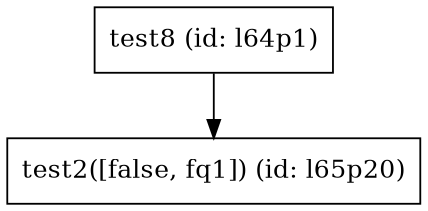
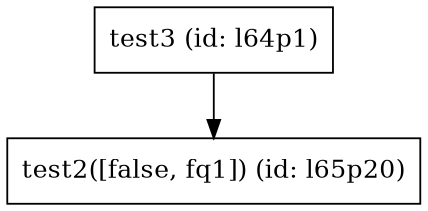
node "test8 (id: l64p1)": label "test8 (id: l64p1)" -> "test3 (id: l64p1)"
